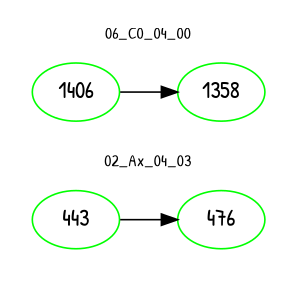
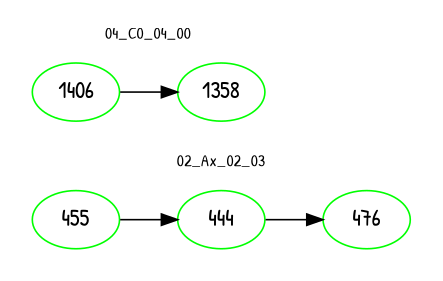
cluster "06_C0_04_00": label "06_C0_04_00" -> "04_C0_04_00"
cluster "02_Ax_04_03": label "02_Ax_04_03" -> "02_Ax_02_03"
node "455": added
node "443": label "443" -> "444"
